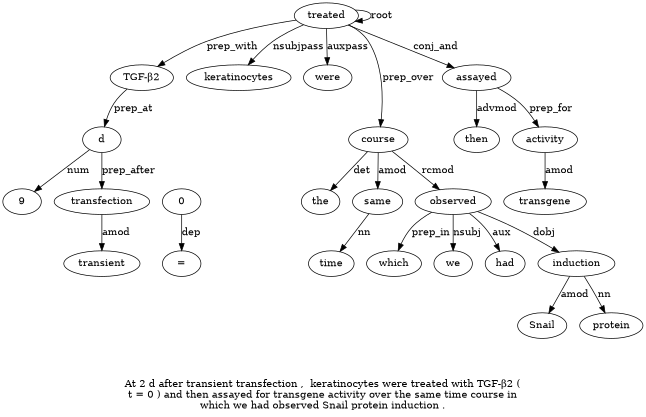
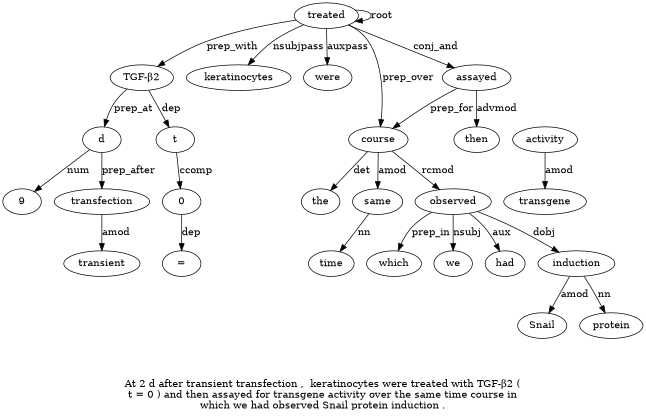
edge "assayed" -> "activity": now "assayed" -> "course"
node "t": added
